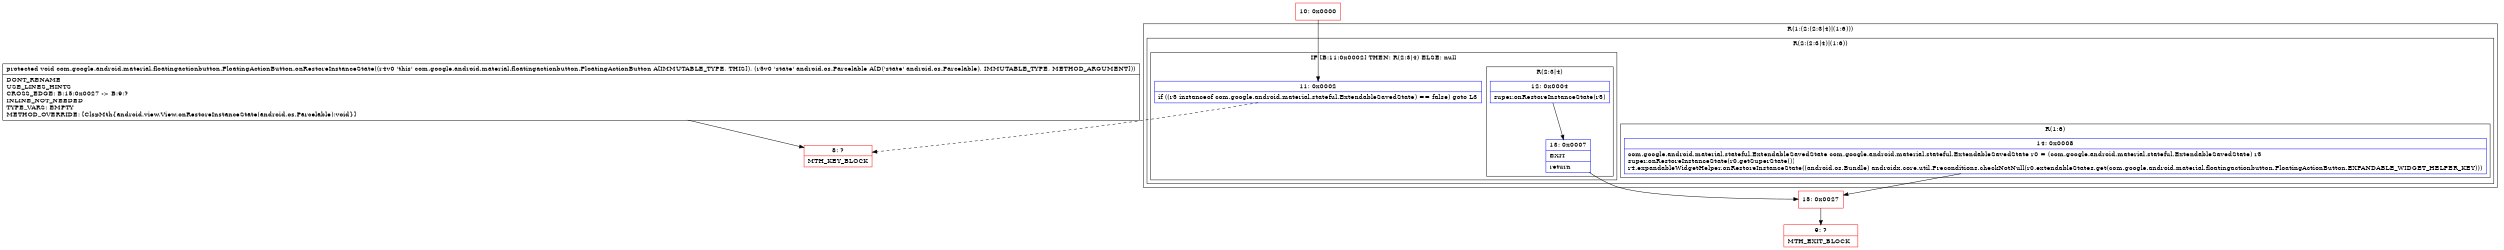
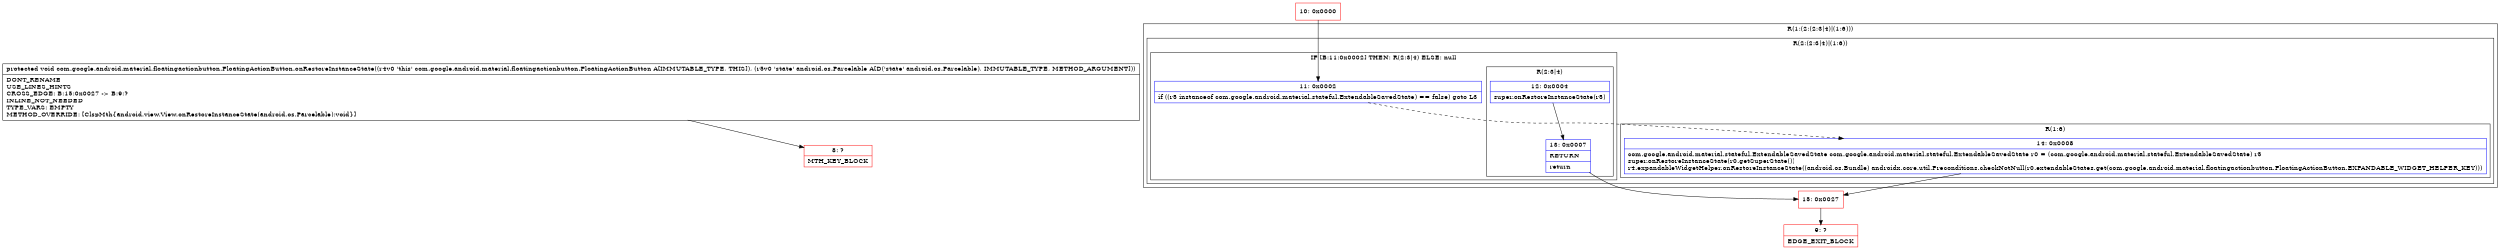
edge "11: 0x0002" -> "8: ?": now "11: 0x0002" -> "14: 0x0008"
node "13: 0x0007": text "EXIT" -> "RETURN"
node "9: ?": text "MTH_EXIT_BLOCK" -> "EDGE_EXIT_BLOCK"
